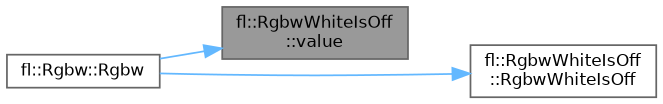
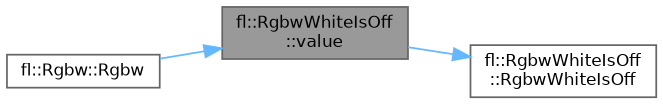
edge "fl::Rgbw::Rgbw" -> "fl::RgbwWhiteIsOff ::RgbwWhiteIsOff": now "fl::RgbwWhiteIsOff ::value" -> "fl::RgbwWhiteIsOff ::RgbwWhiteIsOff"
